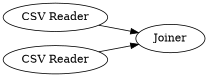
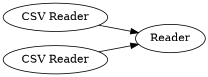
node "Joiner": label "Joiner" -> "Reader"
